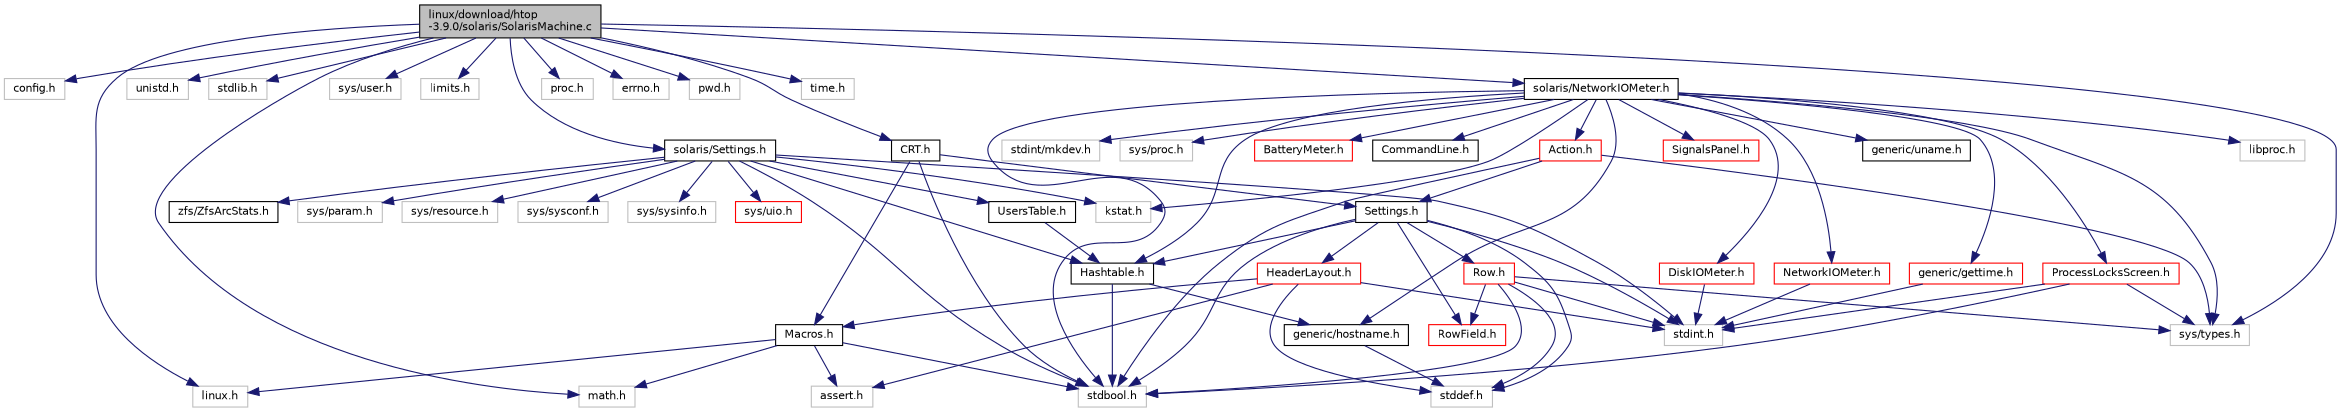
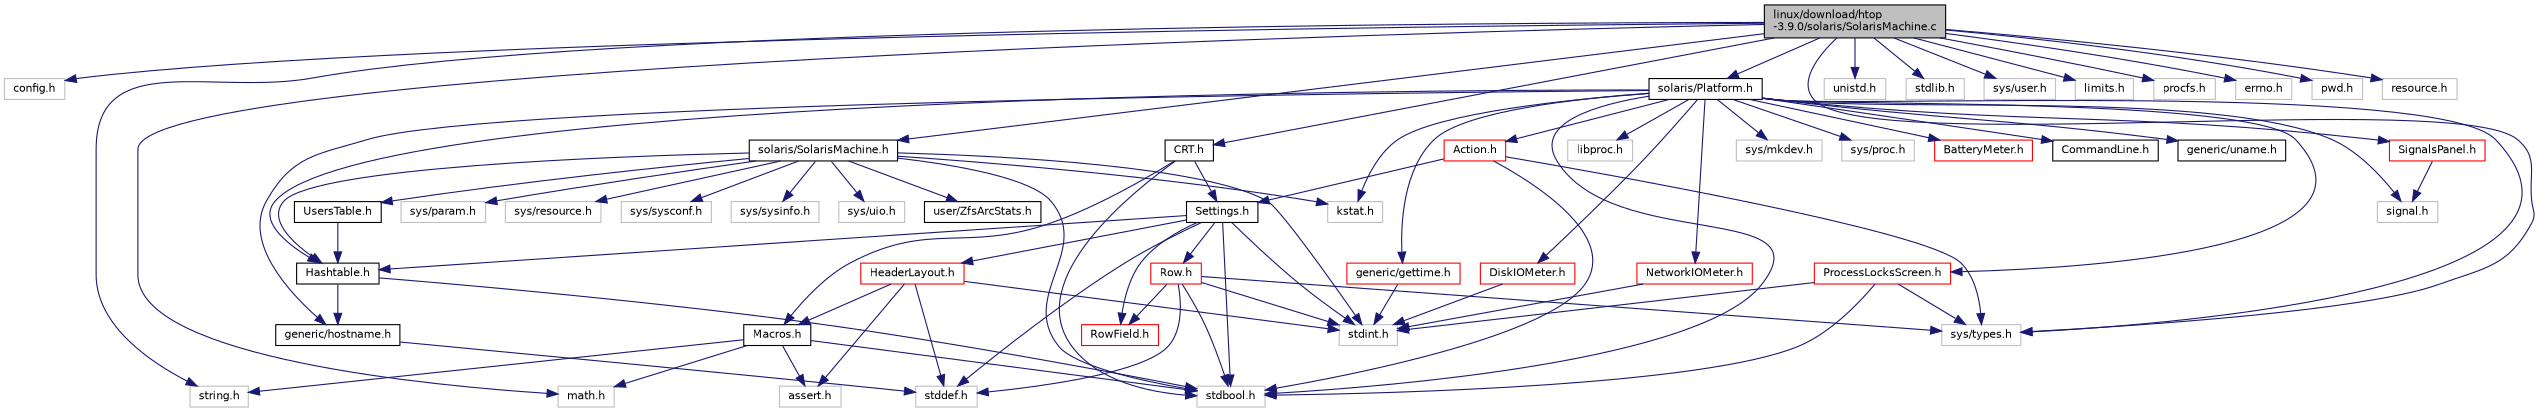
node "proc.h": label "proc.h" -> "procfs.h"
node "time.h": label "time.h" -> "resource.h"
node "solaris/NetworkIOMeter.h": label "solaris/NetworkIOMeter.h" -> "solaris/Platform.h"
node "solaris/Settings.h": label "solaris/Settings.h" -> "solaris/SolarisMachine.h"
node "stdint/mkdev.h": label "stdint/mkdev.h" -> "sys/mkdev.h"
node "zfs/ZfsArcStats.h": label "zfs/ZfsArcStats.h" -> "user/ZfsArcStats.h"
node "sys/uio.h": color red -> grey75
node "signal.h": added
node "linux.h": label "linux.h" -> "string.h"
